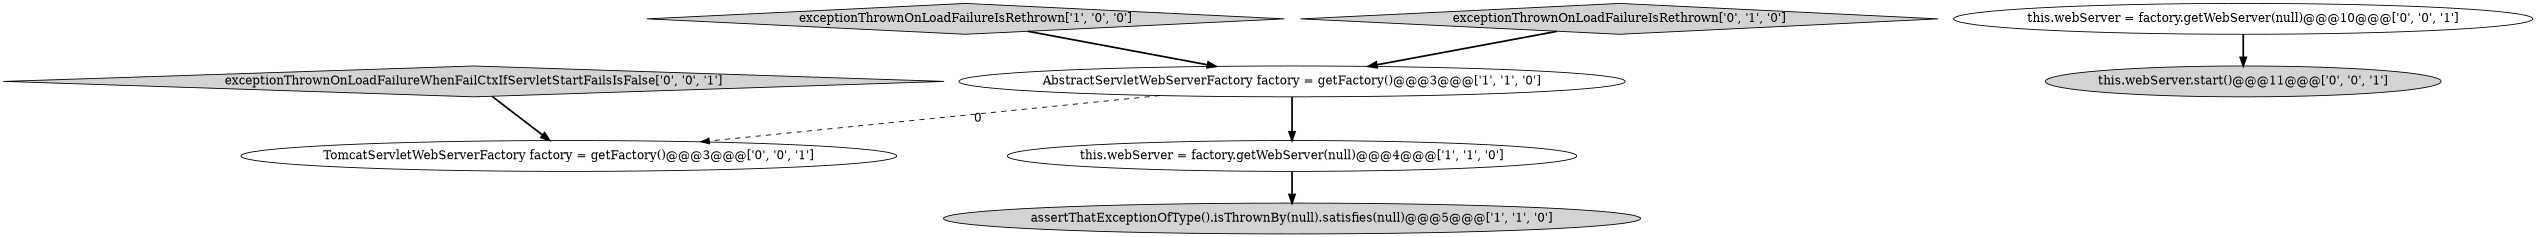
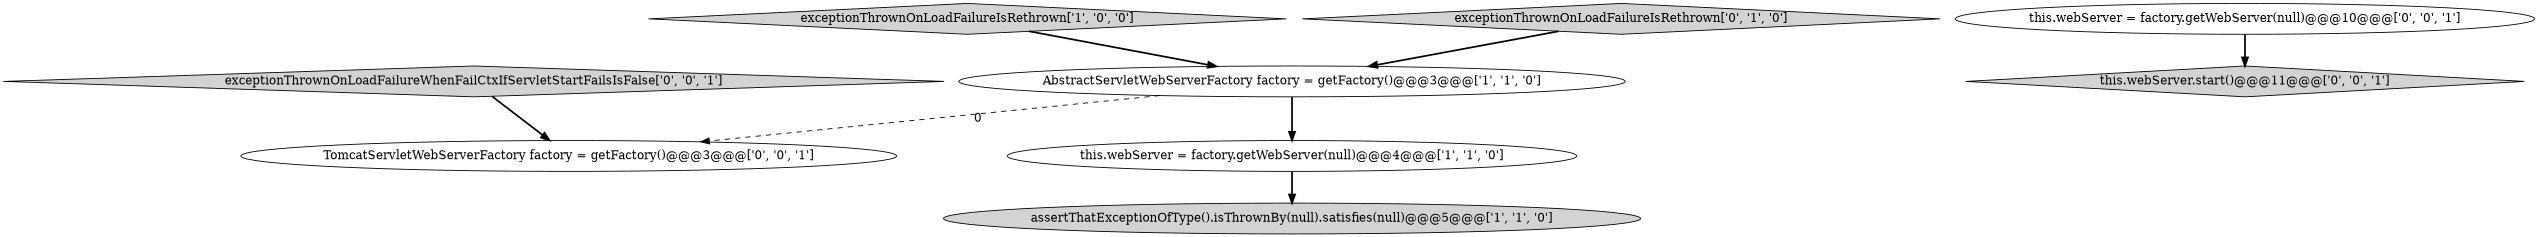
node "this.webServer.start()@@@11@@@['0', '0', '1']": shape ellipse -> diamond
